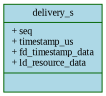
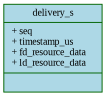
node "delivery_s": text "+ fd_timestamp_data" -> "+ fd_resource_data"
